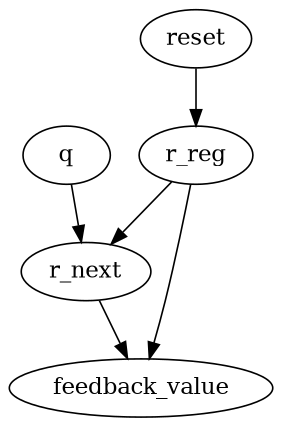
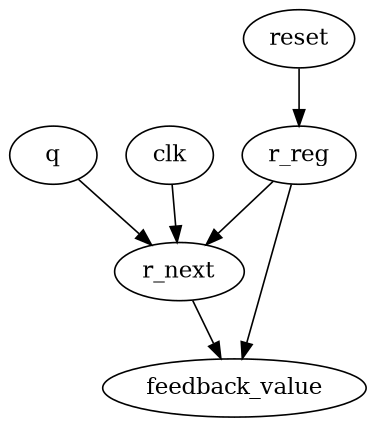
node "clk": added
